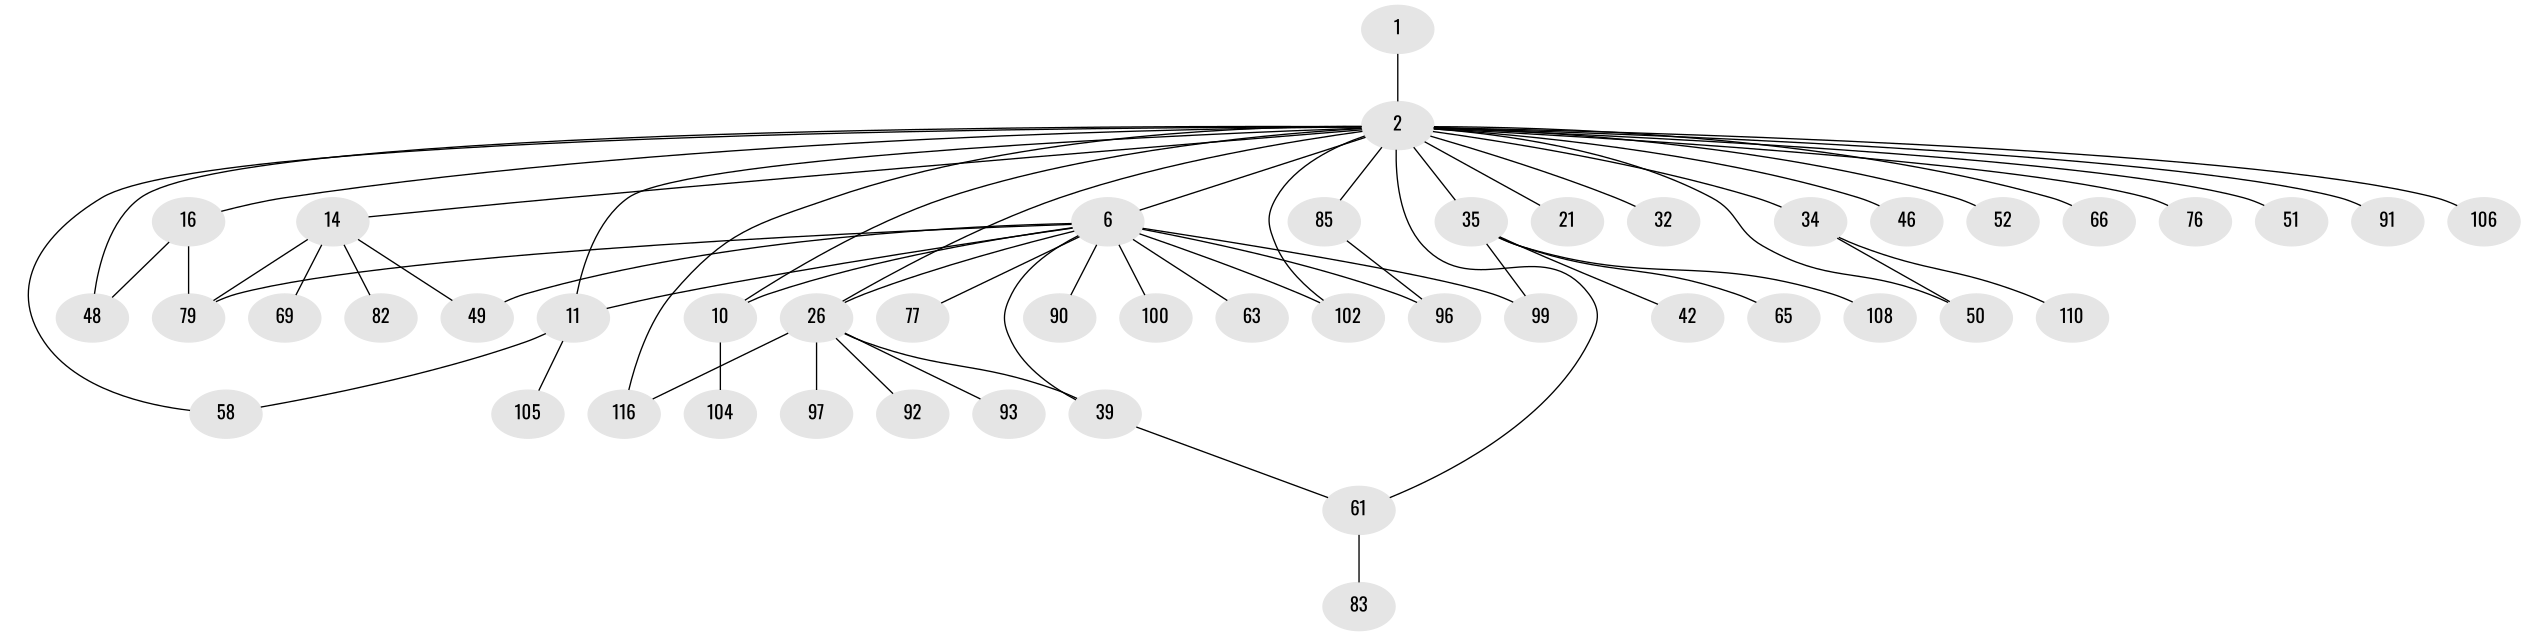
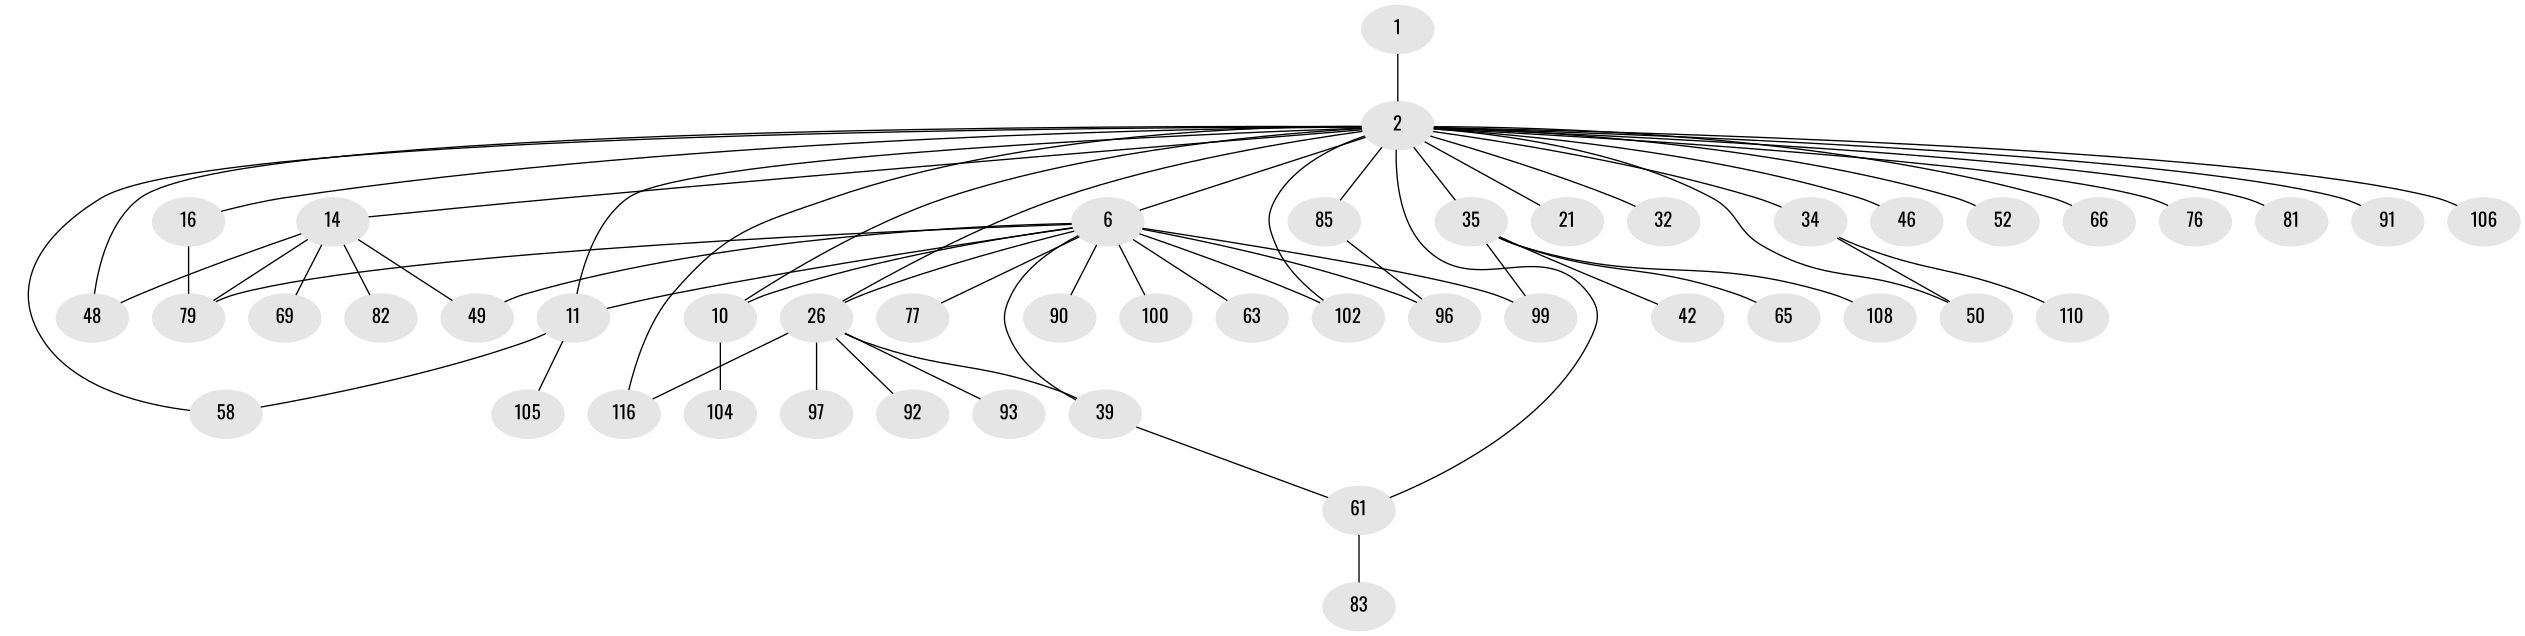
node "51": label "51" -> "81"
edge "16" -- "48": now "14" -- "48"
